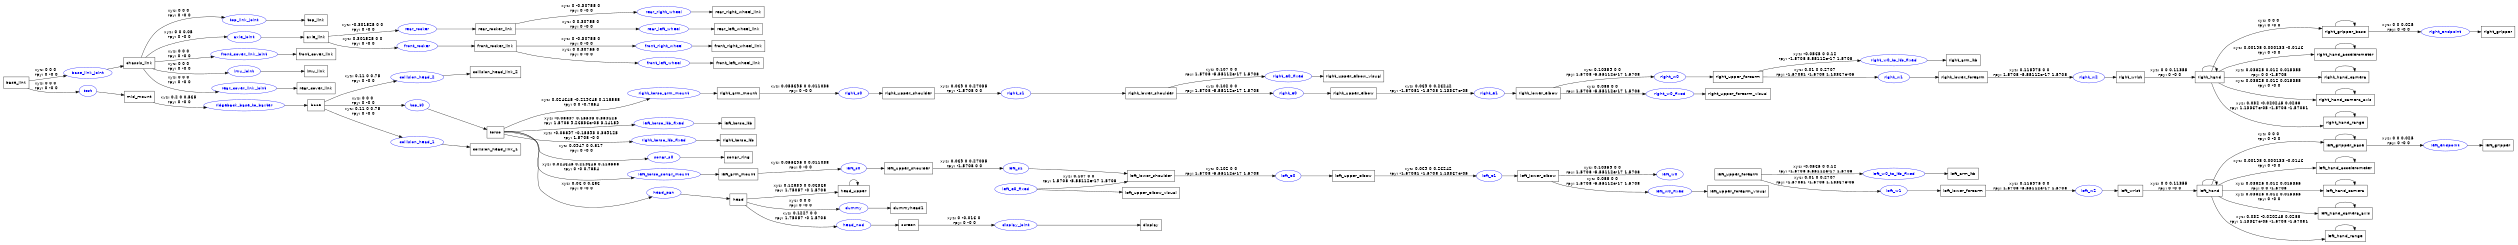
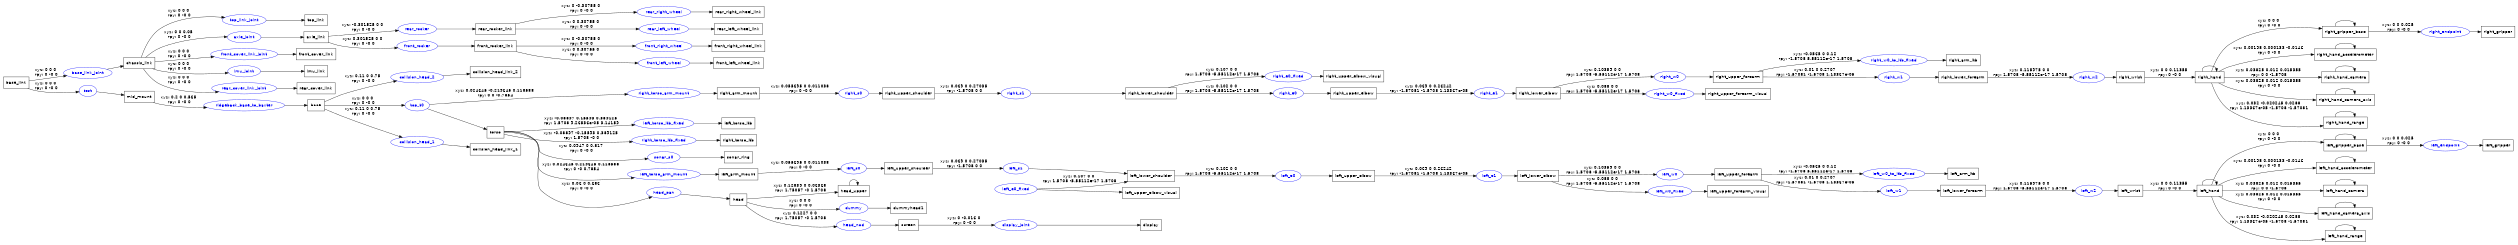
edge "torso" -> "right_torso_arm_mount": now "top_t0" -> "right_torso_arm_mount"
node "left_torso_sonar_mount": label "left_torso_sonar_mount" -> "left_torso_arm_mount"
edge "left_w0" -> "left_upper_forearm": added
